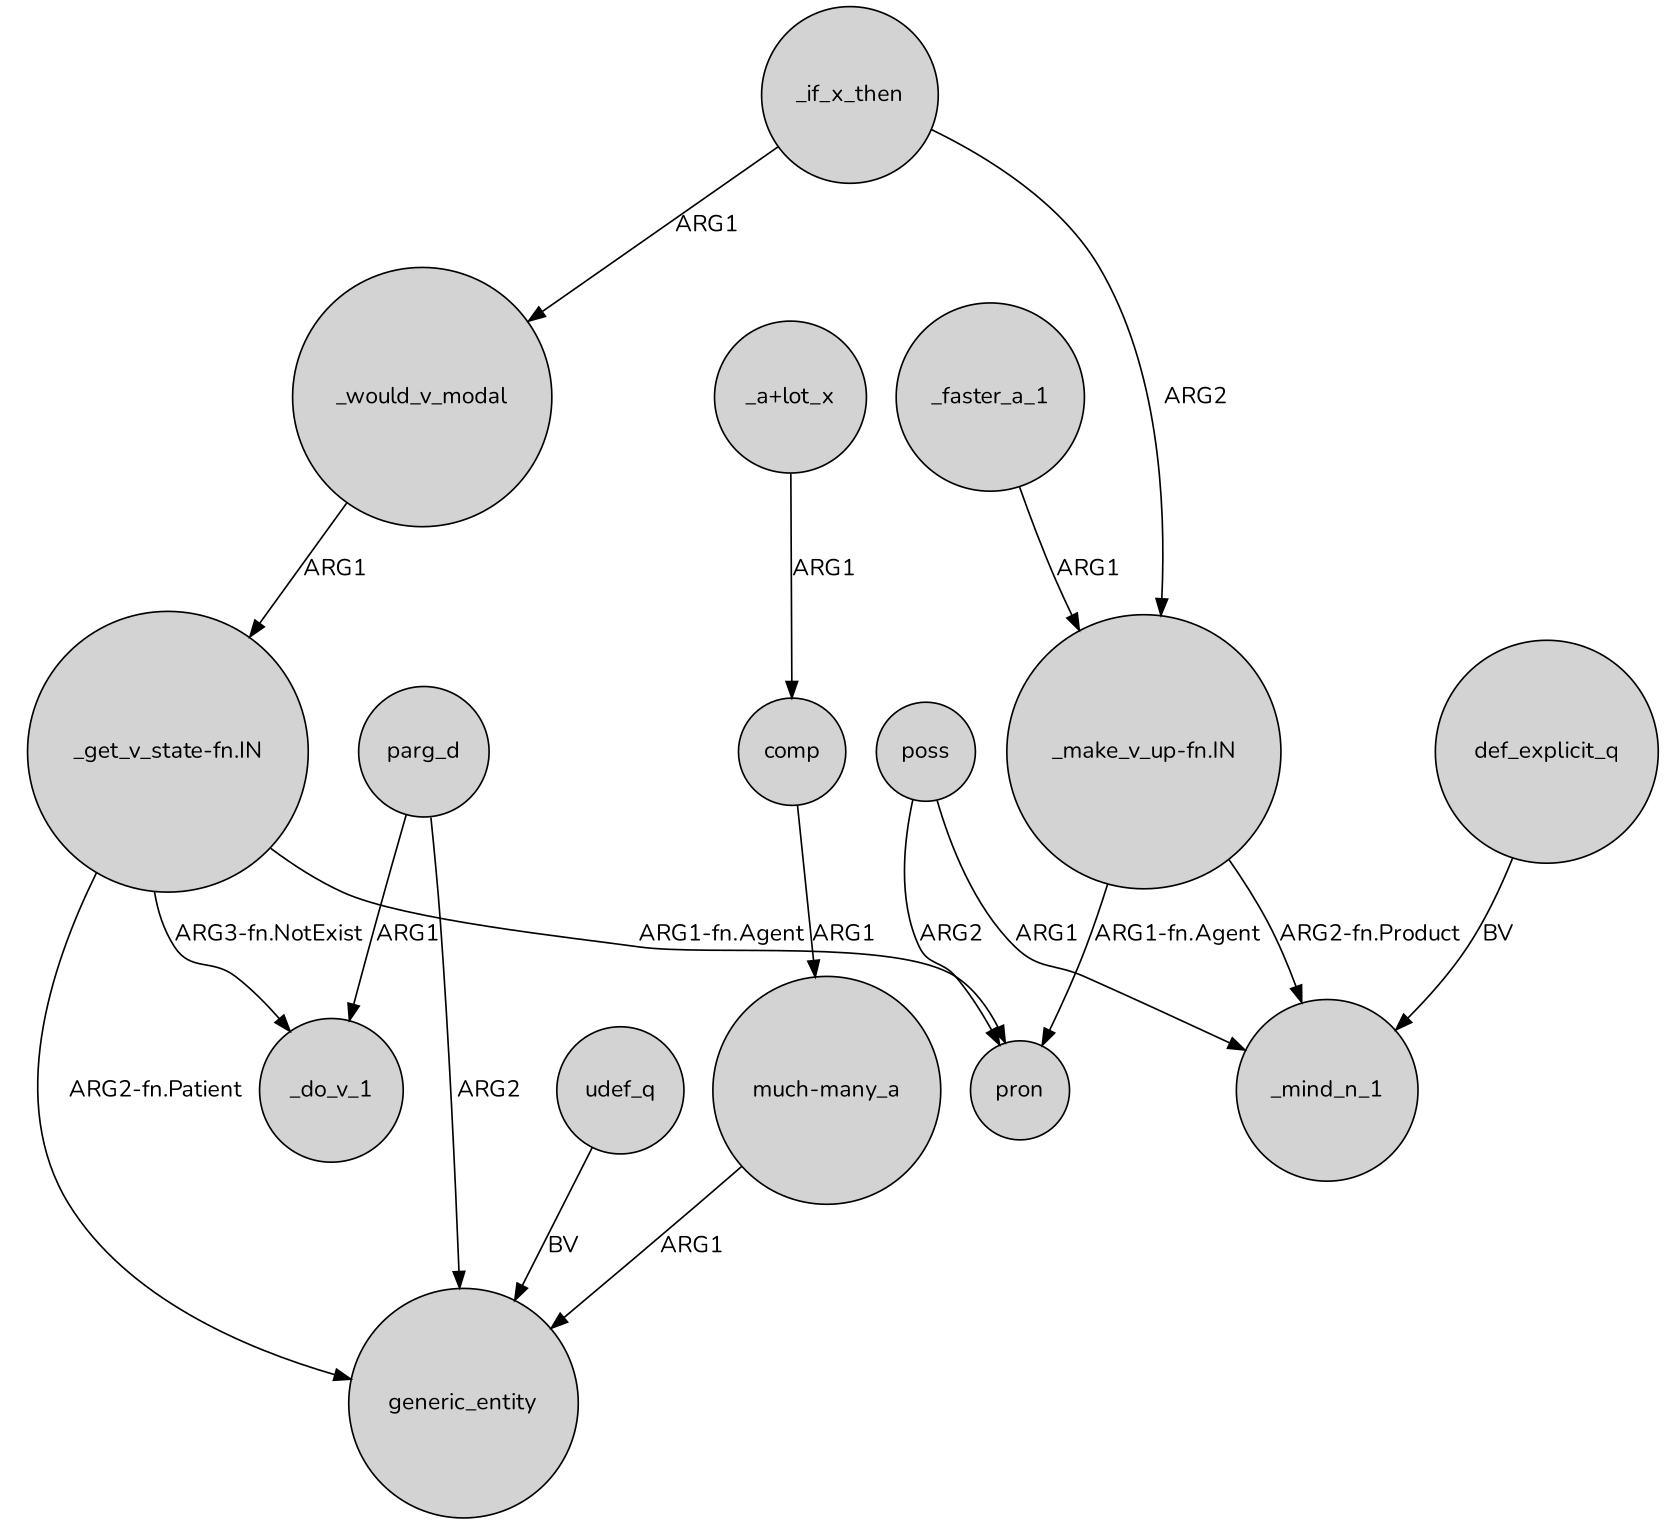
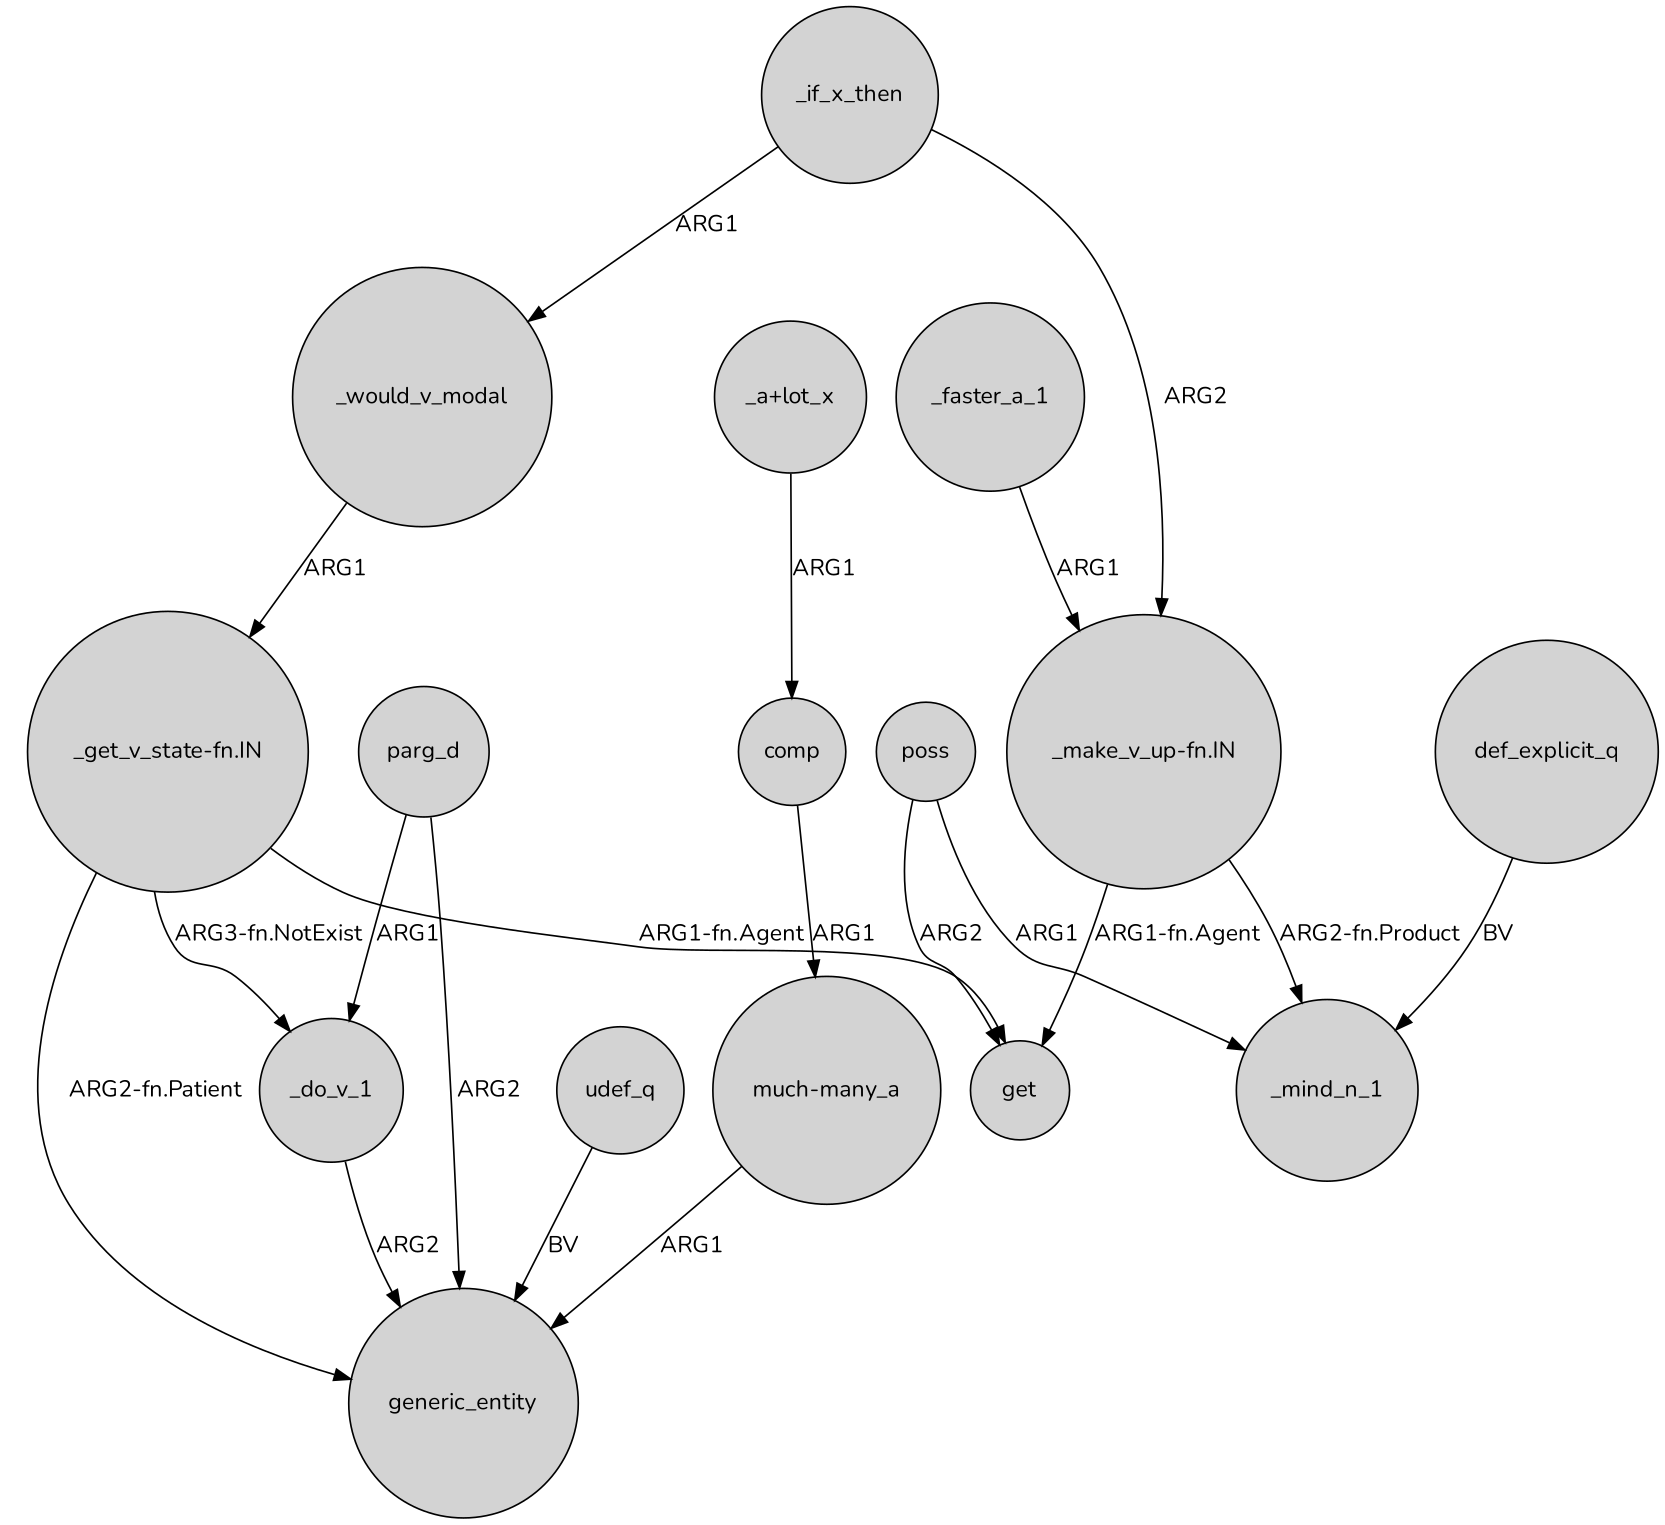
node "pron": label "pron" -> "get"
edge "_do_v_1" -> "generic_entity": added, label "ARG2"
